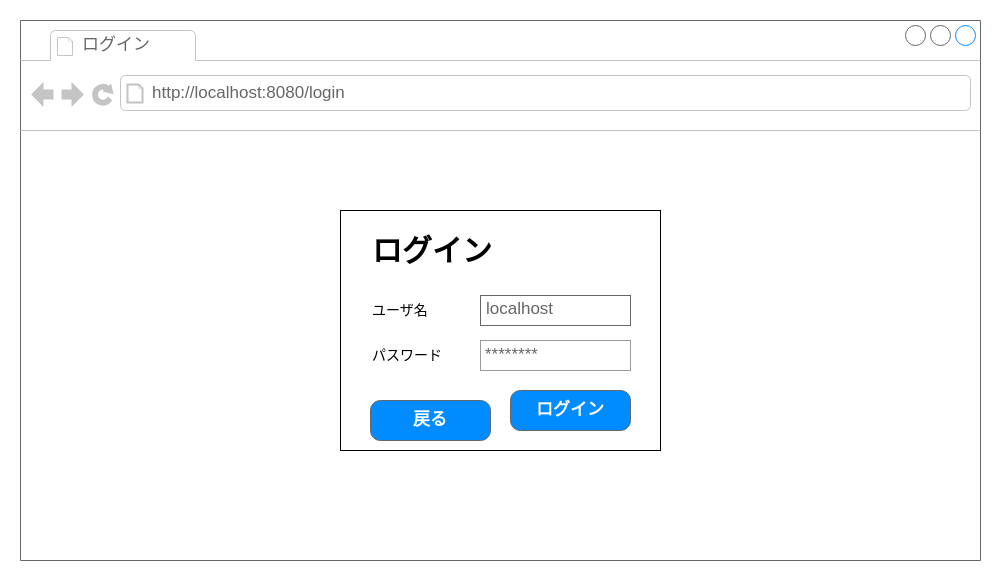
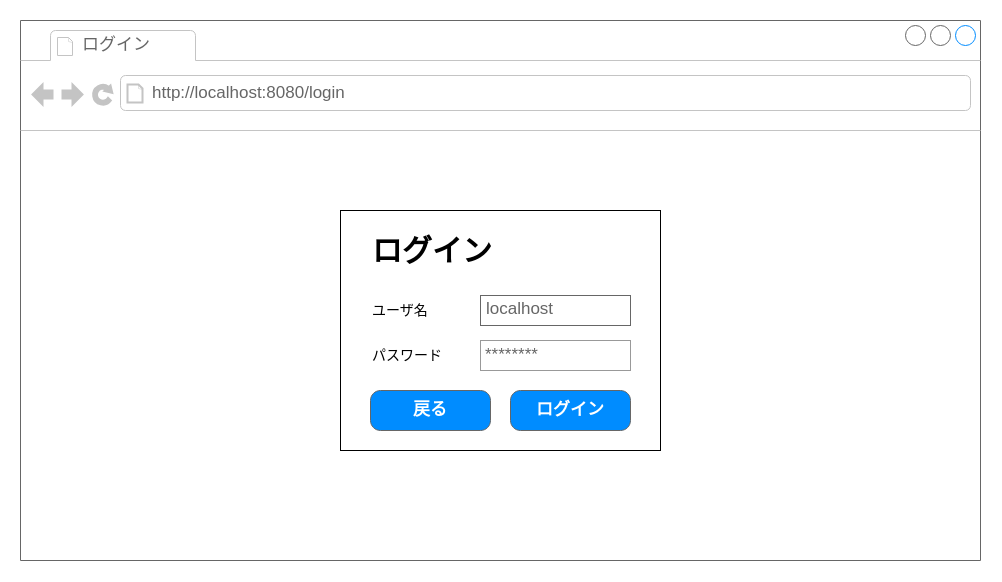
node "戻る": moved (431, 421) -> (431, 411)
